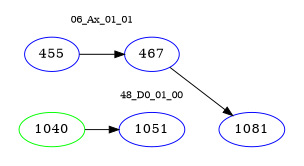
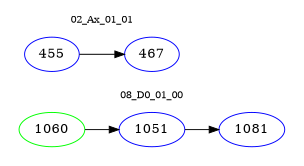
cluster "06_Ax_01_01": label "06_Ax_01_01" -> "02_Ax_01_01"
edge "467" -> "1081": now "1051" -> "1081"
cluster "48_D0_01_00": label "48_D0_01_00" -> "08_D0_01_00"
node "1040": label "1040" -> "1060"
